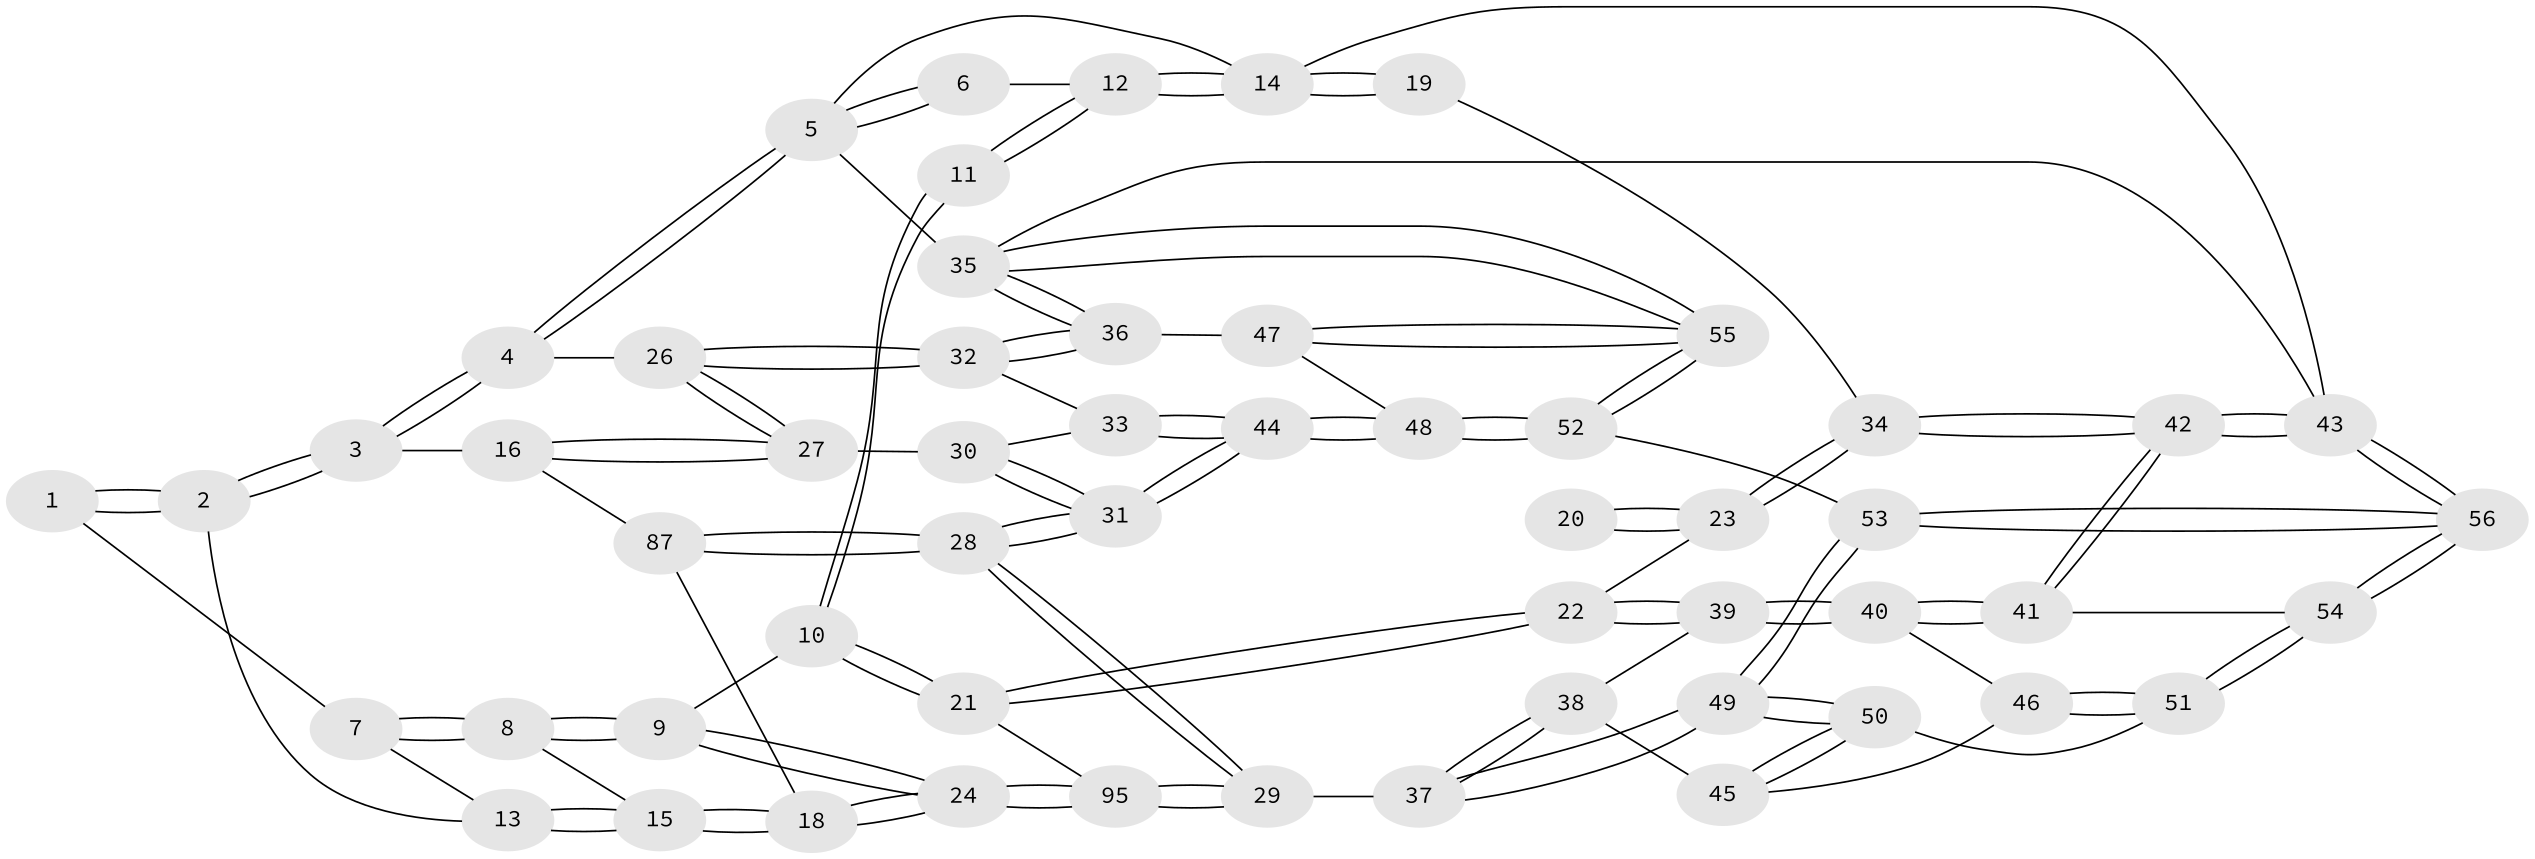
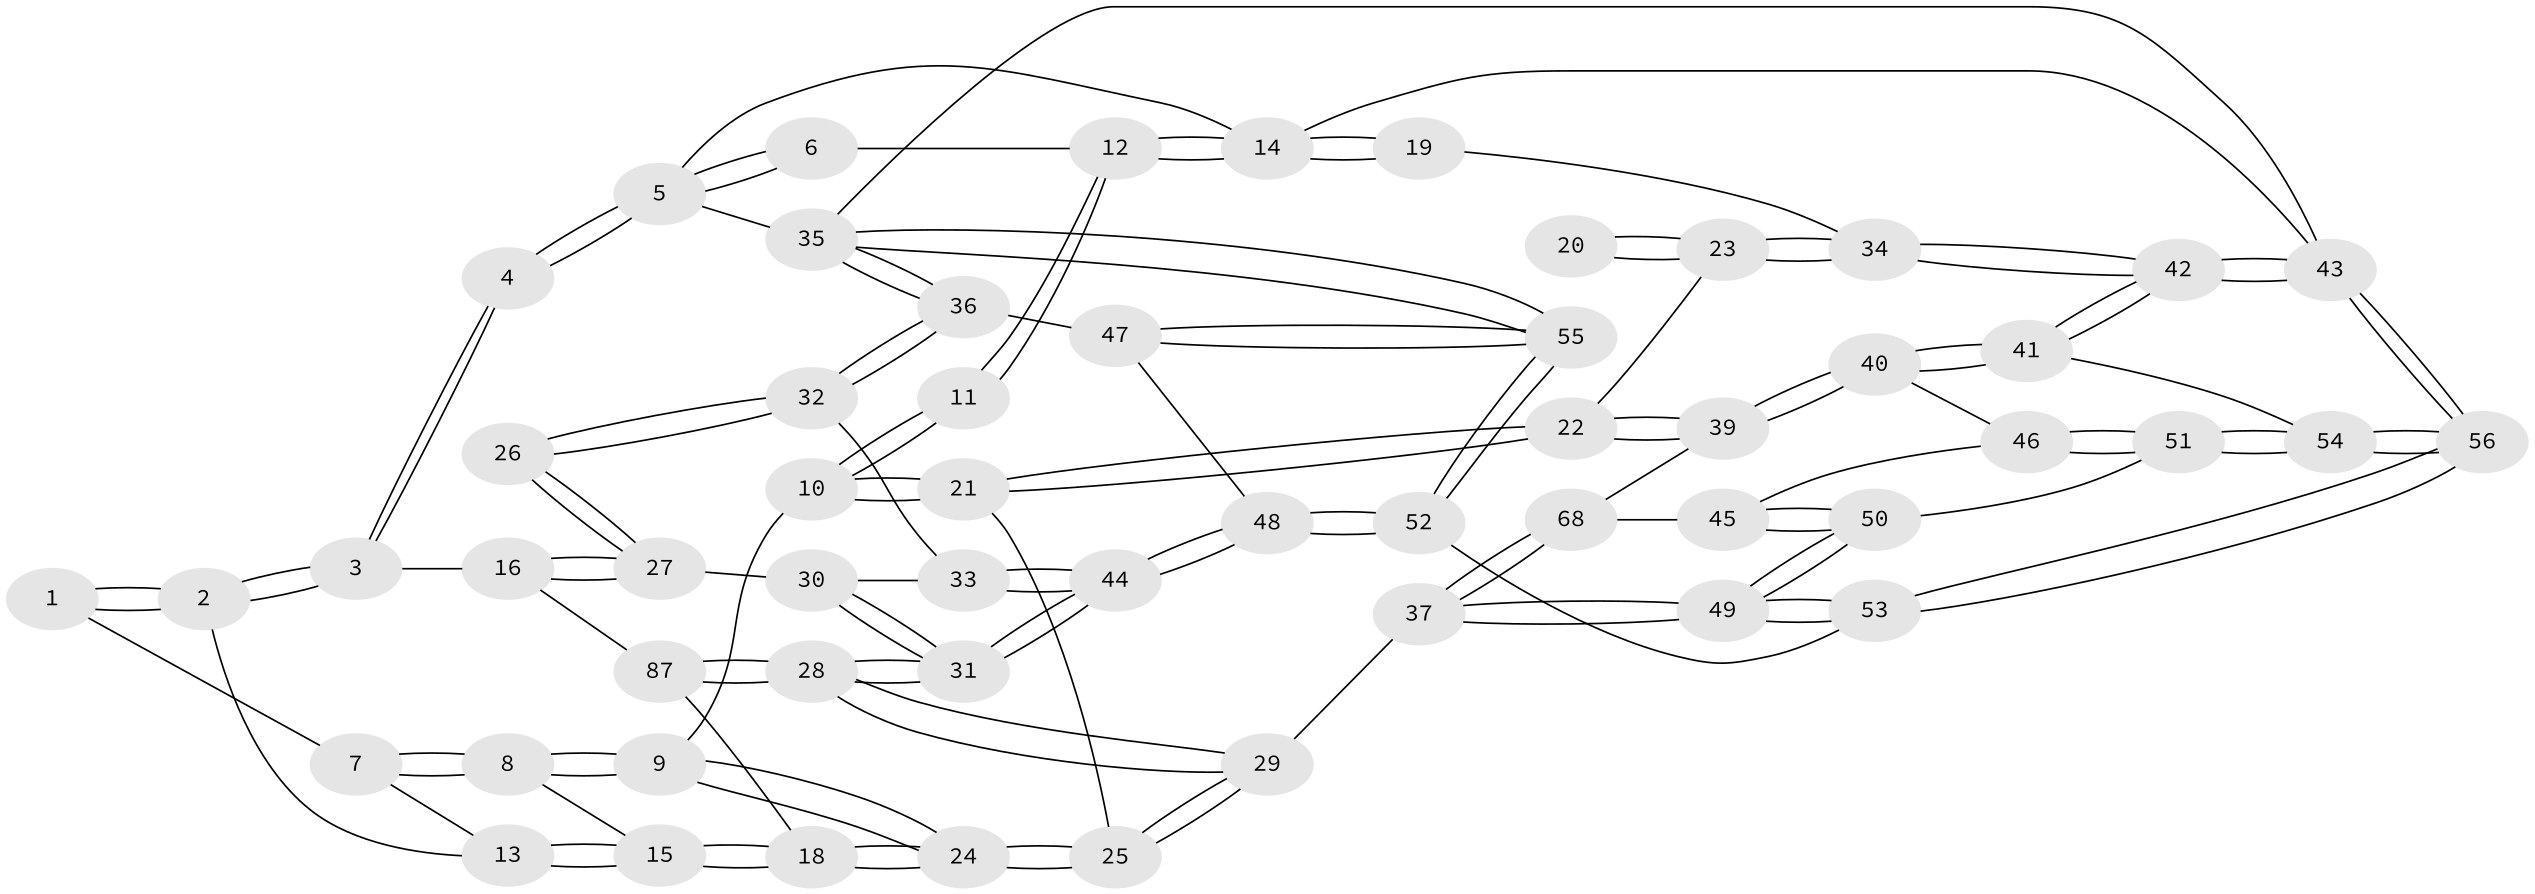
edge "4" -- "26": removed
node "38": label "38" -> "68"
node "95": label "95" -> "25"
